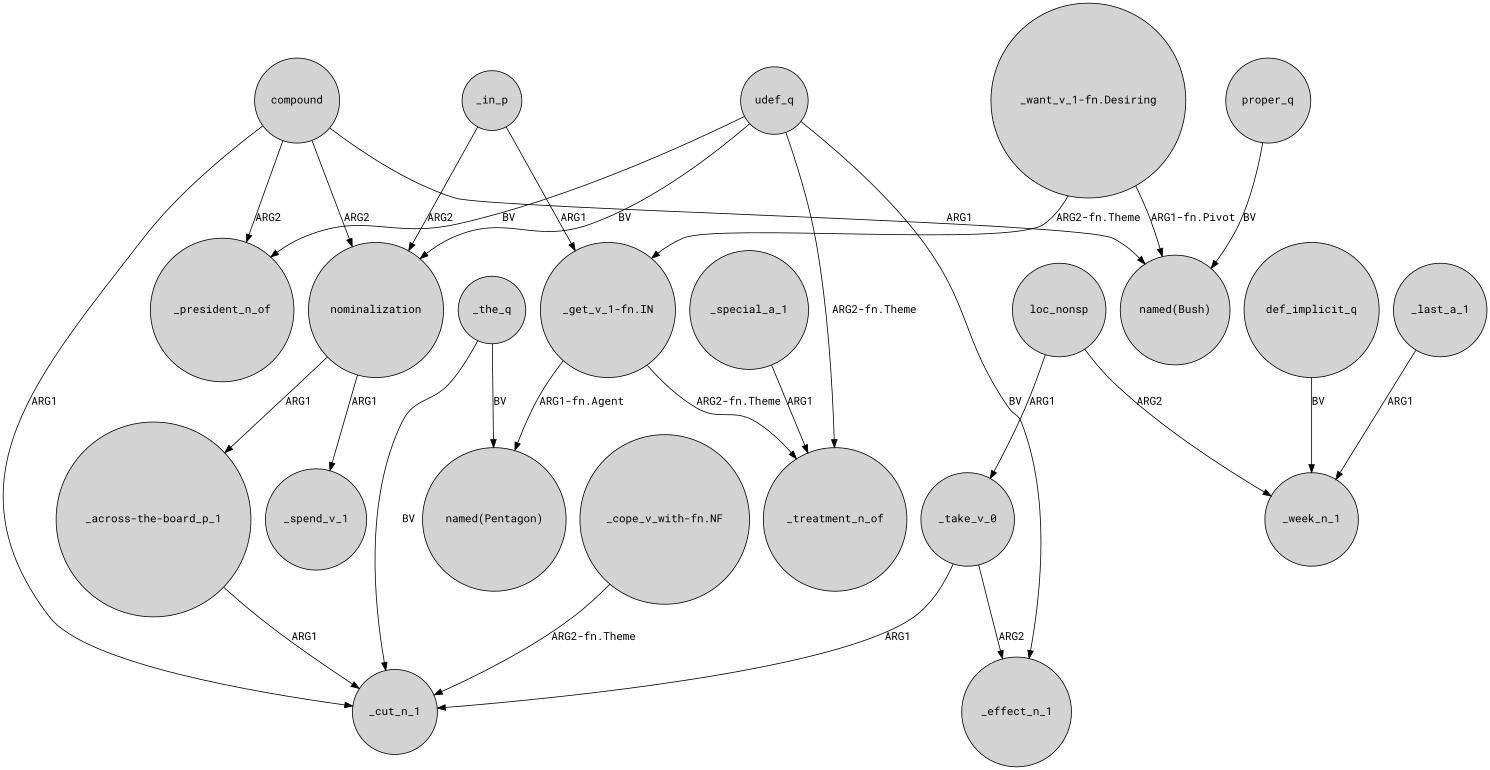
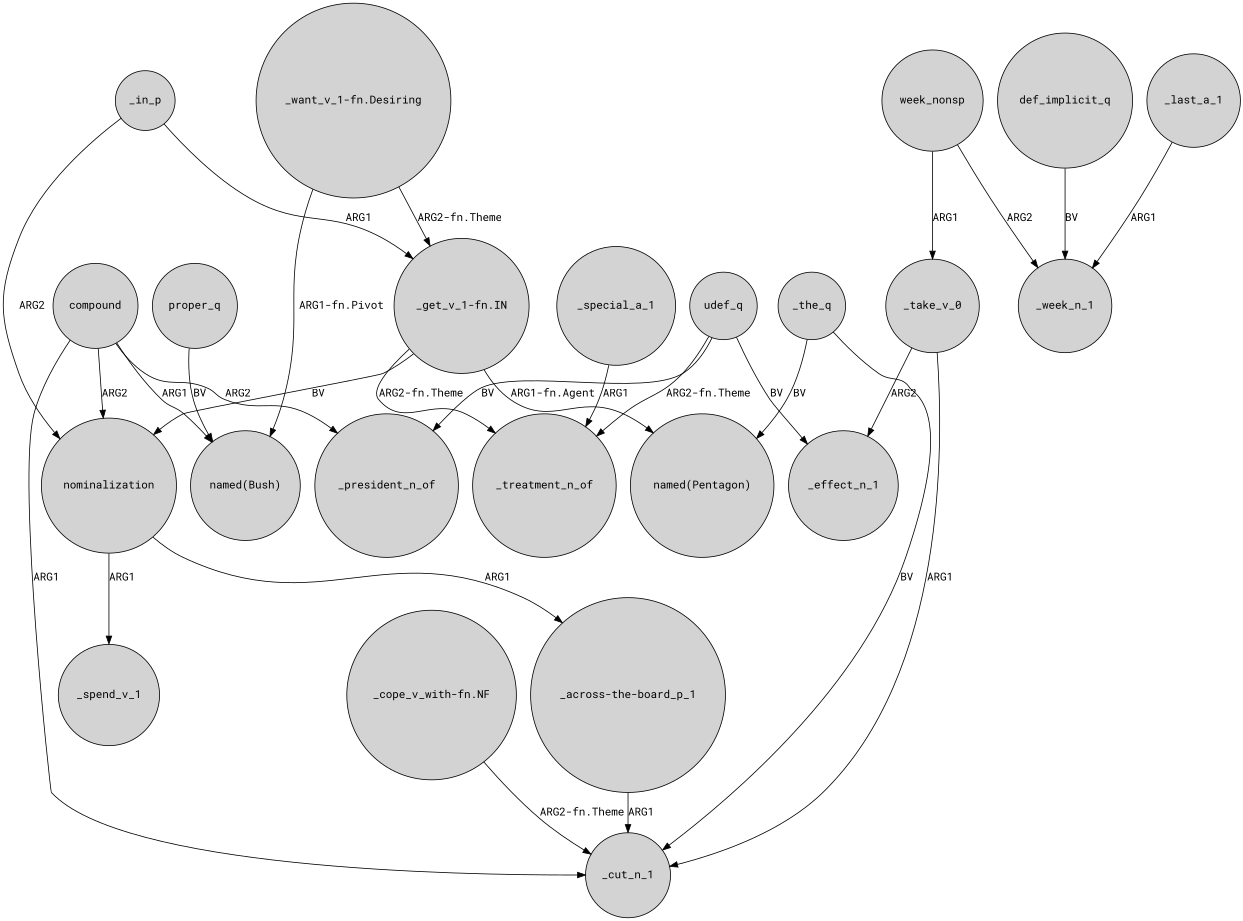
edge "udef_q" -> "nominalization": now "_get_v_1-fn.IN" -> "nominalization"
node "loc_nonsp": label "loc_nonsp" -> "week_nonsp"
